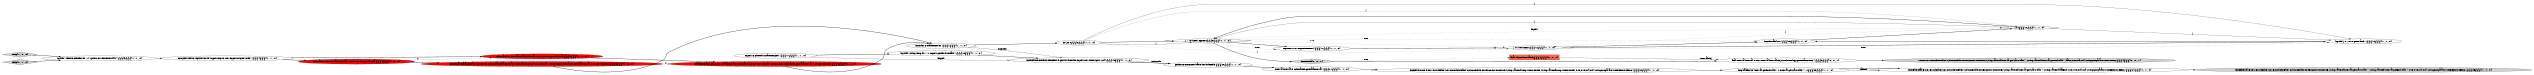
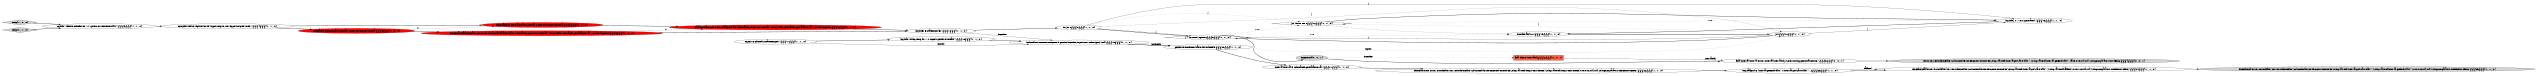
node "j++@@@10@@@['1', '1', '0']": shape diamond -> ellipse
edge "j % 10000 == 0@@@12@@@['1', '1', '0']" -> "incIndex.add(row)@@@15@@@['1', '1', '0']": style bold -> dashed
node "InputRow row = gen.nextRow()@@@11@@@['1', '1', '0']": removed
edge "timeBound['0', '0', '1']" -> "final Object intervalObj@@@2@@@['0', '0', '1']": label "true" -> "incIndex"
node "timeBound['0', '0', '1']": shape diamond -> ellipse
